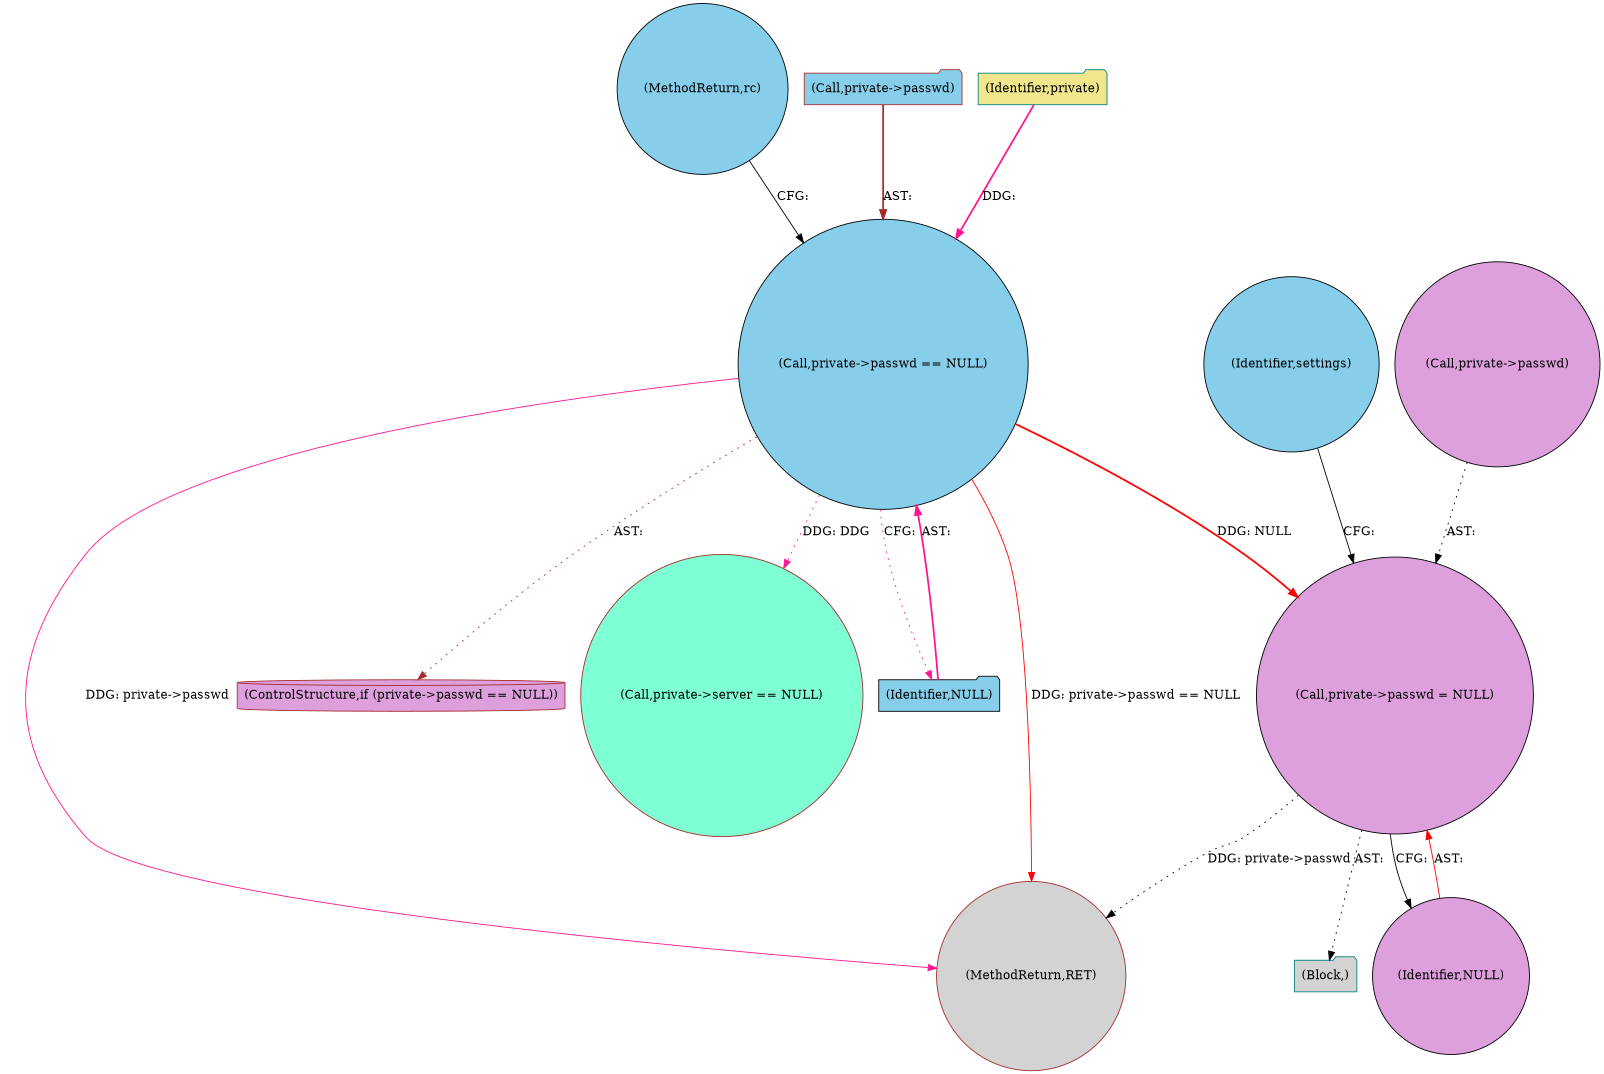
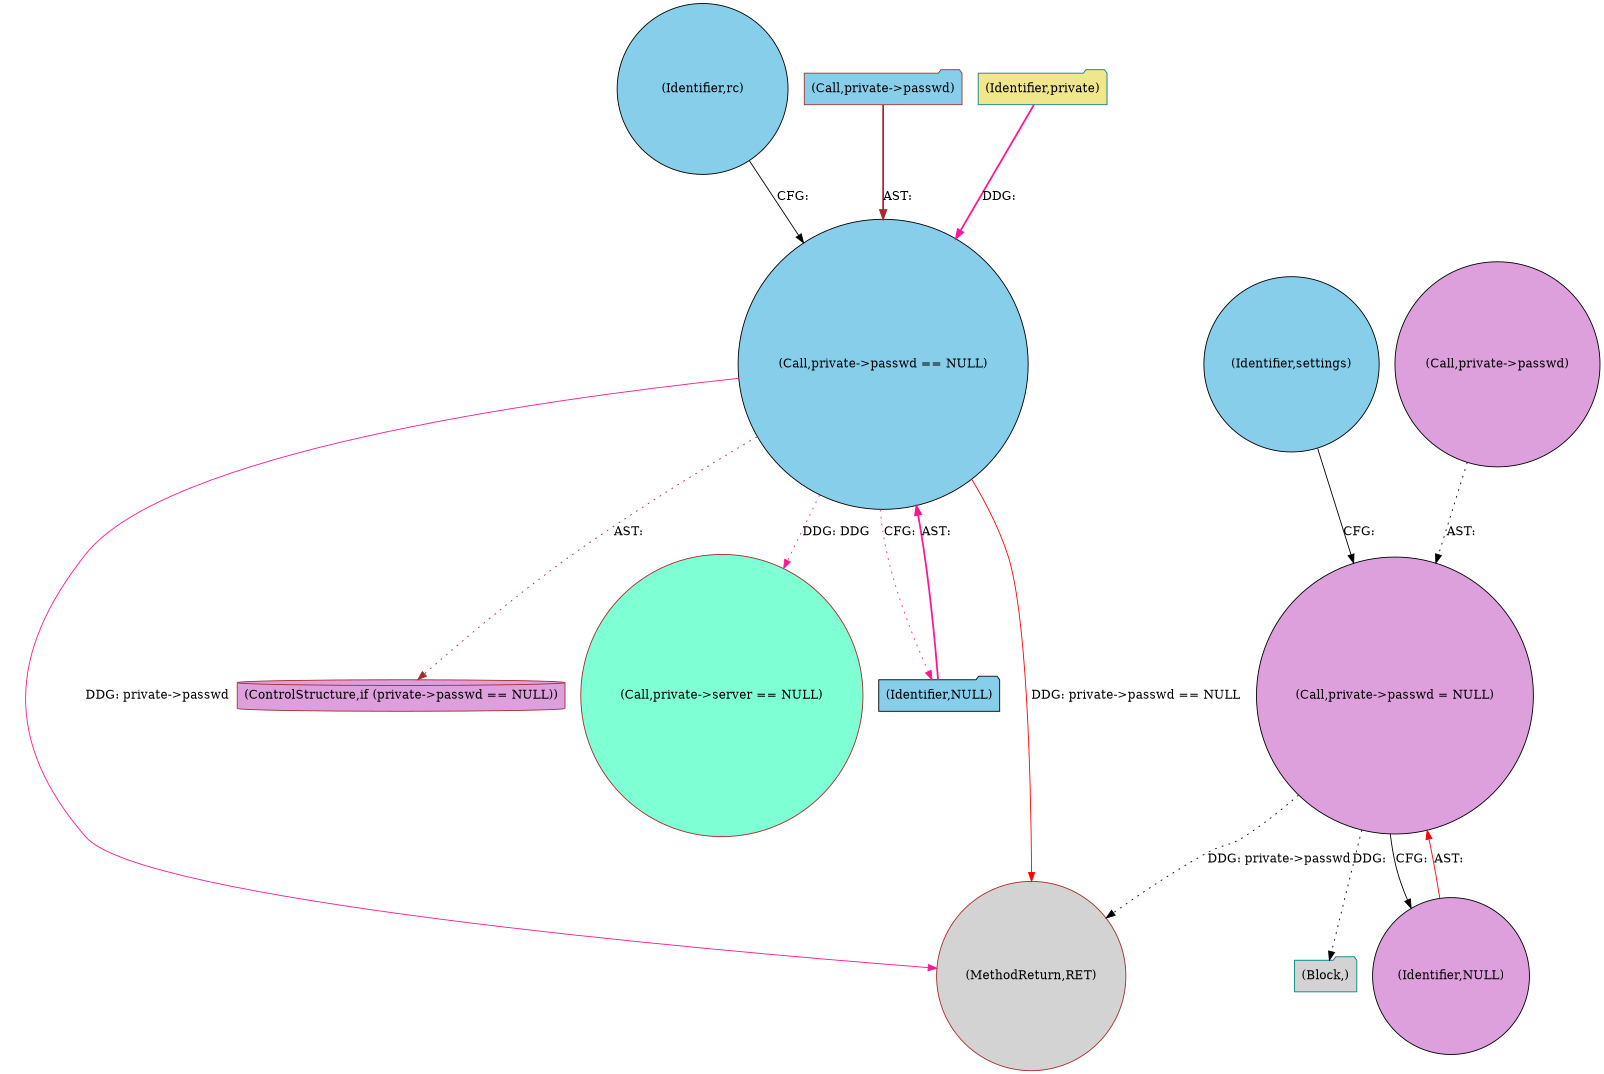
node "(MethodReturn,rc)": label "(MethodReturn,rc)" -> "(Identifier,rc)"
edge "(Call,private->passwd == NULL)" -> "(Call,private->passwd = NULL)": removed, label "DDG: NULL"
edge "(Call,private->passwd = NULL)" -> "(Block,)": label "AST: " -> "DDG: "
